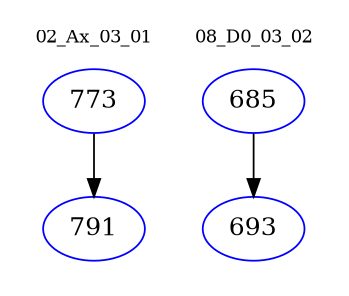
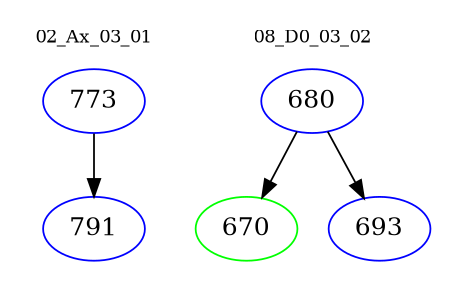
node "685": label "685" -> "680"
node "670": added
